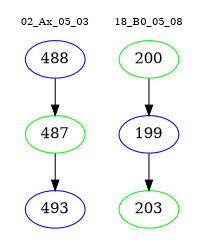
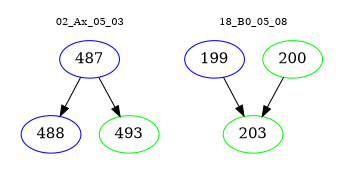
edge "488" -> "487": reversed
edge "200" -> "199": now "200" -> "203"
node "487": color green -> blue
node "493": color blue -> green
